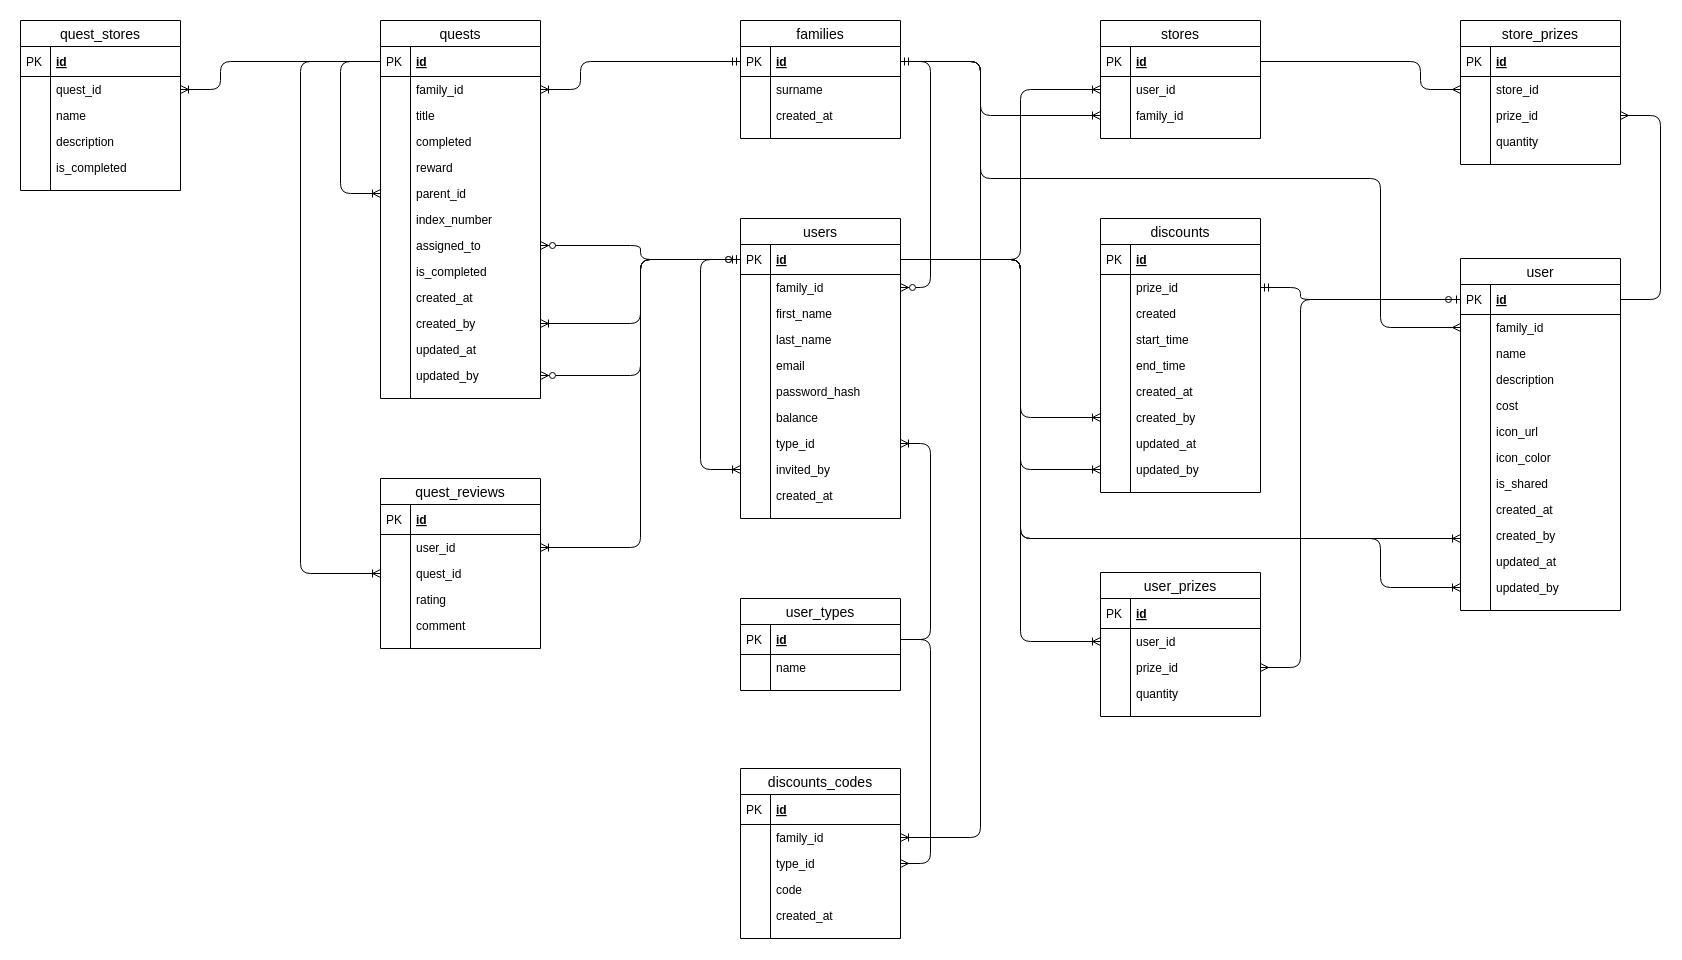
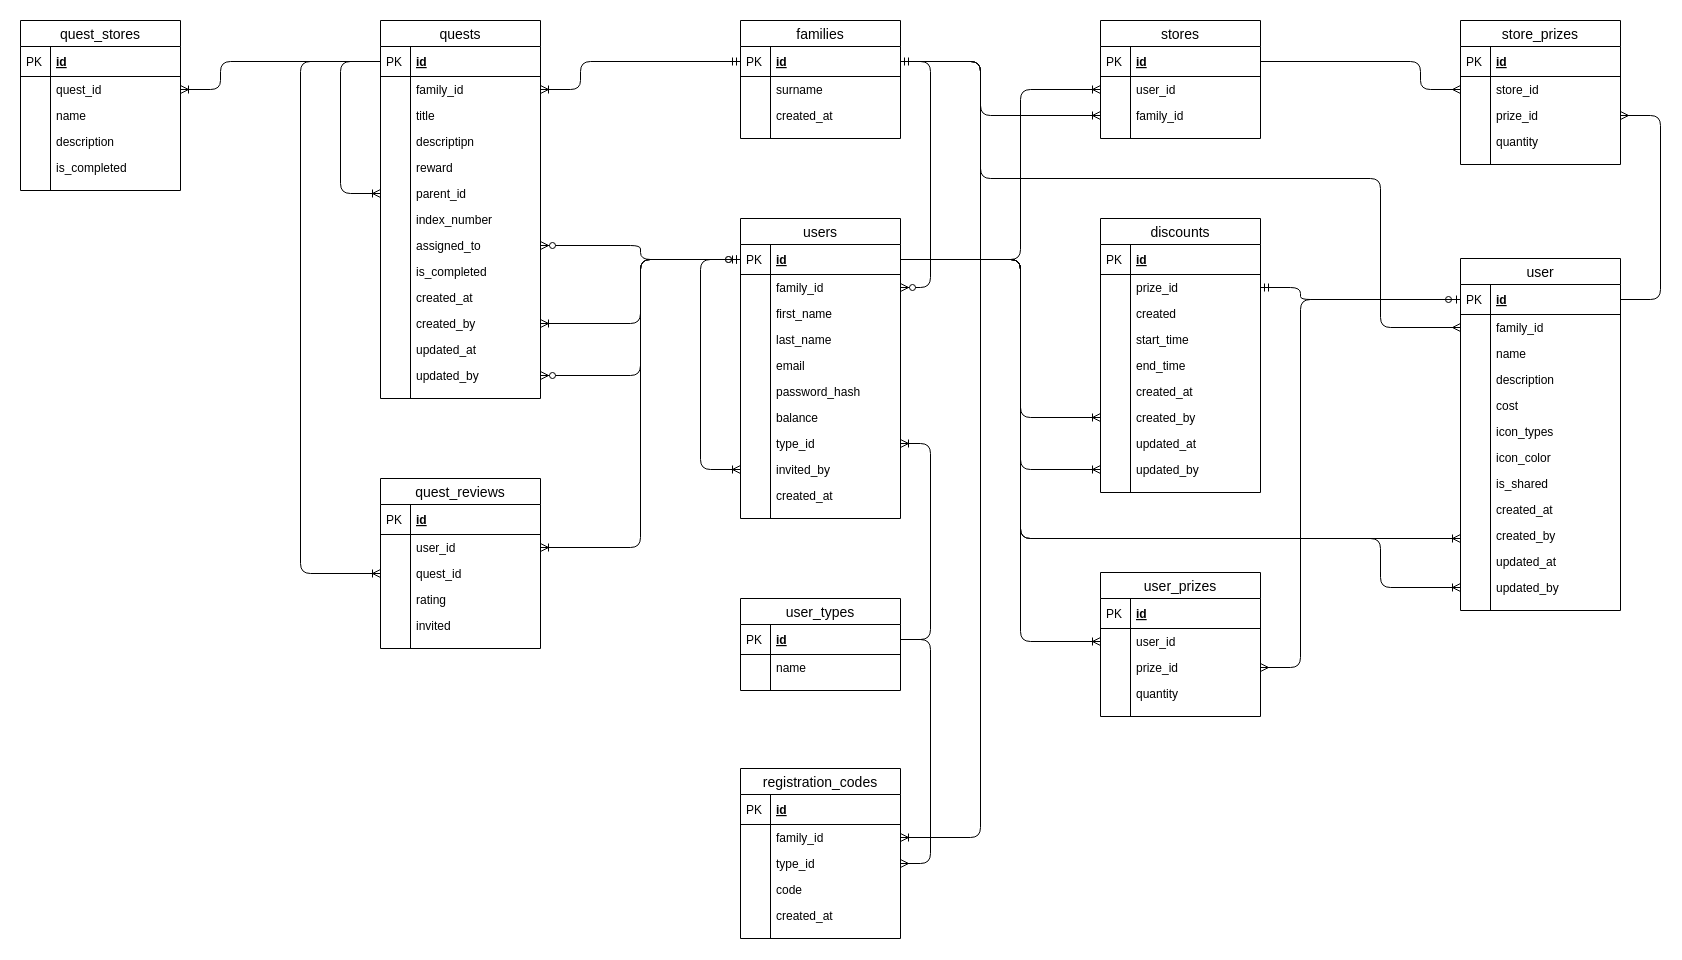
node "completed": label "completed" -> "descriptipn"
node "icon_url": label "icon_url" -> "icon_types"
node "comment": label "comment" -> "invited"
node "discounts_codes": label "discounts_codes" -> "registration_codes"
